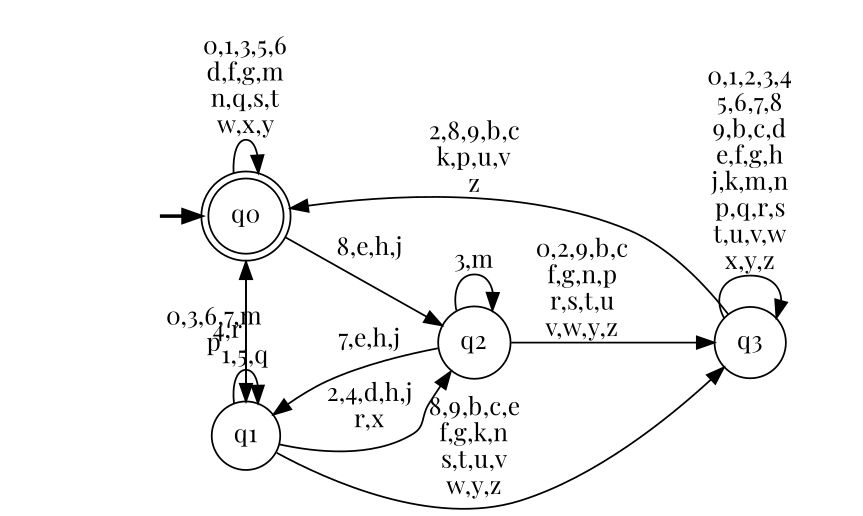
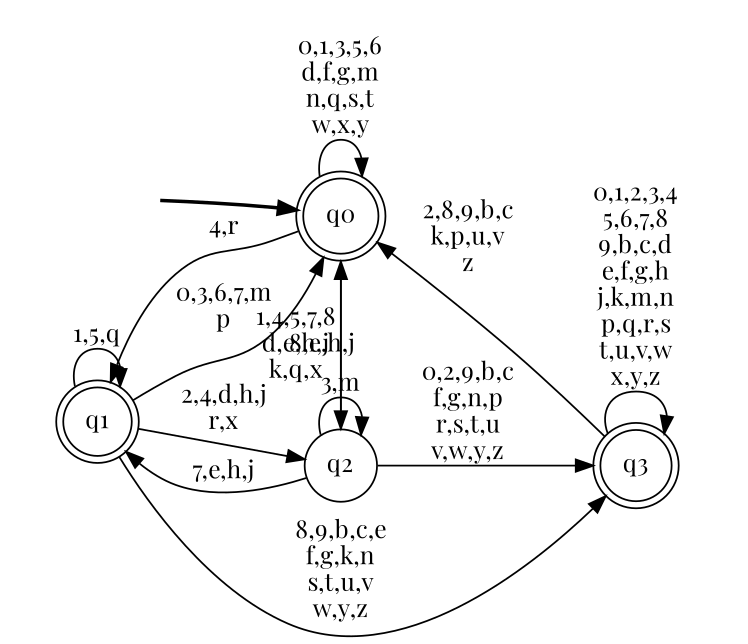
node "q3": shape circle -> doublecircle
edge "q2" -> "q0": added, label "1,4,5,7,8 d,e,h,j k,q,x"
node "q1": shape circle -> doublecircle
